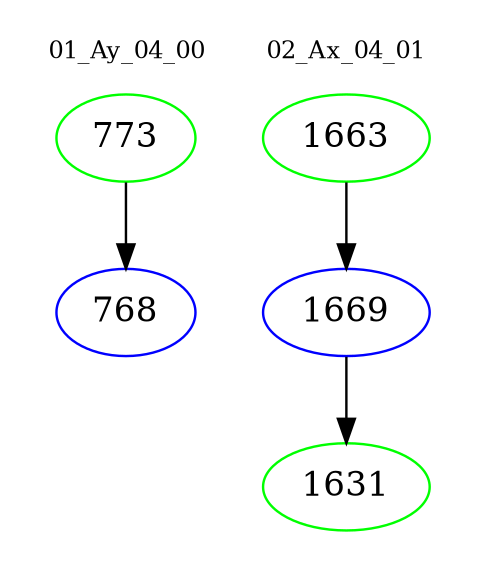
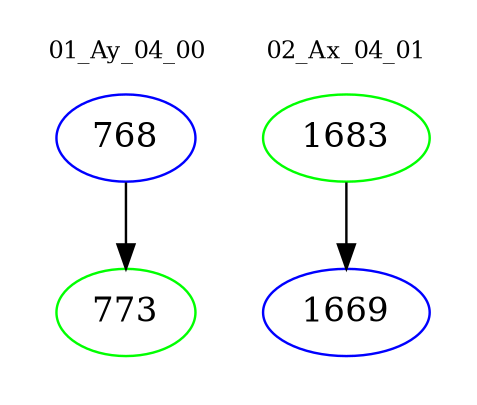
node "1663": label "1663" -> "1683"
edge "773" -> "768": reversed
node "1631": removed
